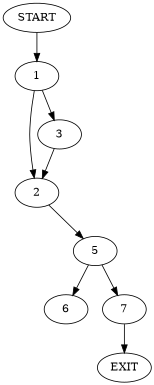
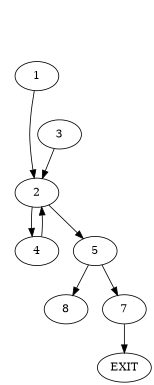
node "START": removed
edge "1" -> "3": removed
node "4": added
node "6": label "6" -> "8"
